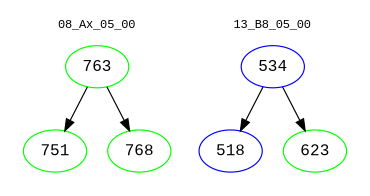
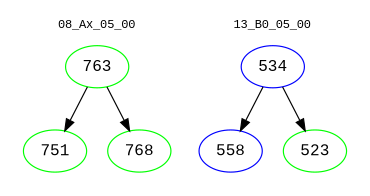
cluster "13_B8_05_00": label "13_B8_05_00" -> "13_B0_05_00"
node "518": label "518" -> "558"
node "623": label "623" -> "523"
